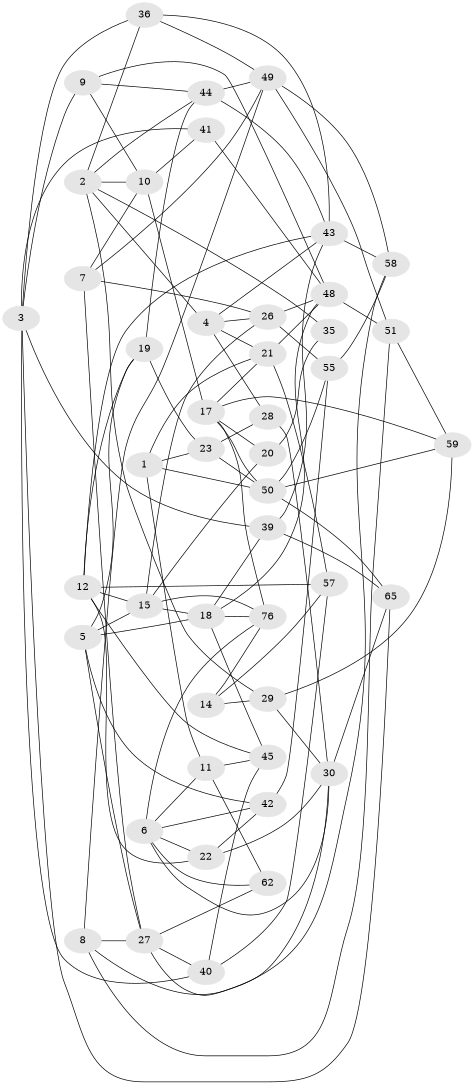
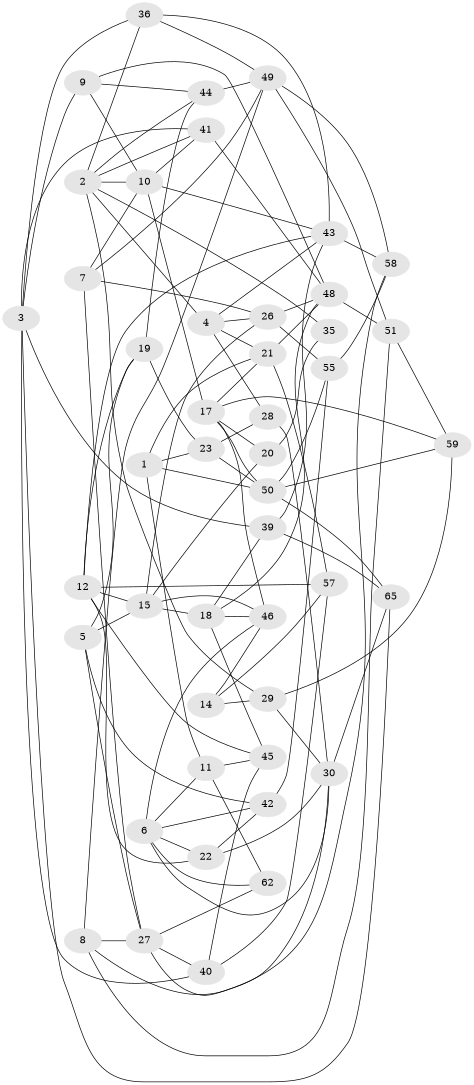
edge "44" -- "43": now "10" -- "43"
edge "41" -- "2": added
node "76": label "76" -> "46"
edge "18" -- "5": removed
